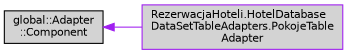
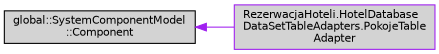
node "global::Adapter ::Component": label "global::Adapter ::Component" -> "global::SystemComponentModel ::Component"
